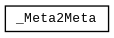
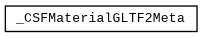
node "_Meta2Meta": label "_Meta2Meta" -> "_CSFMaterialGLTF2Meta"
